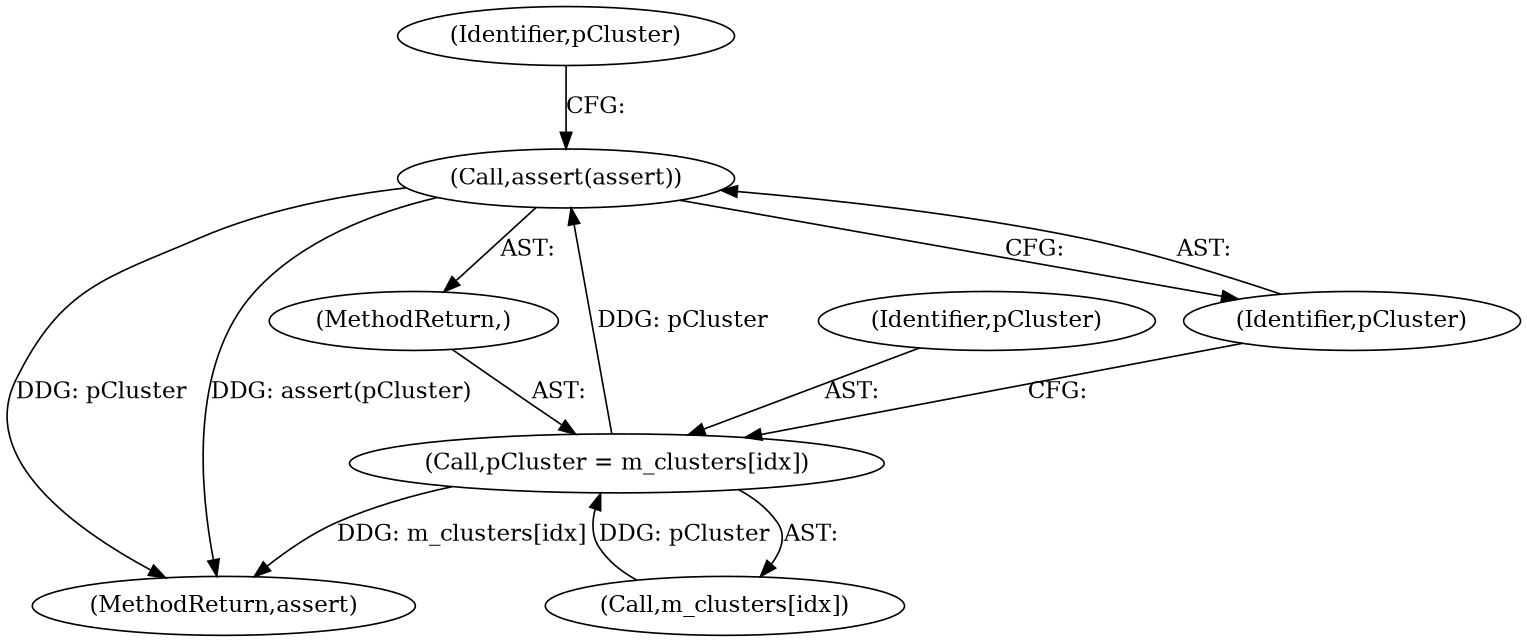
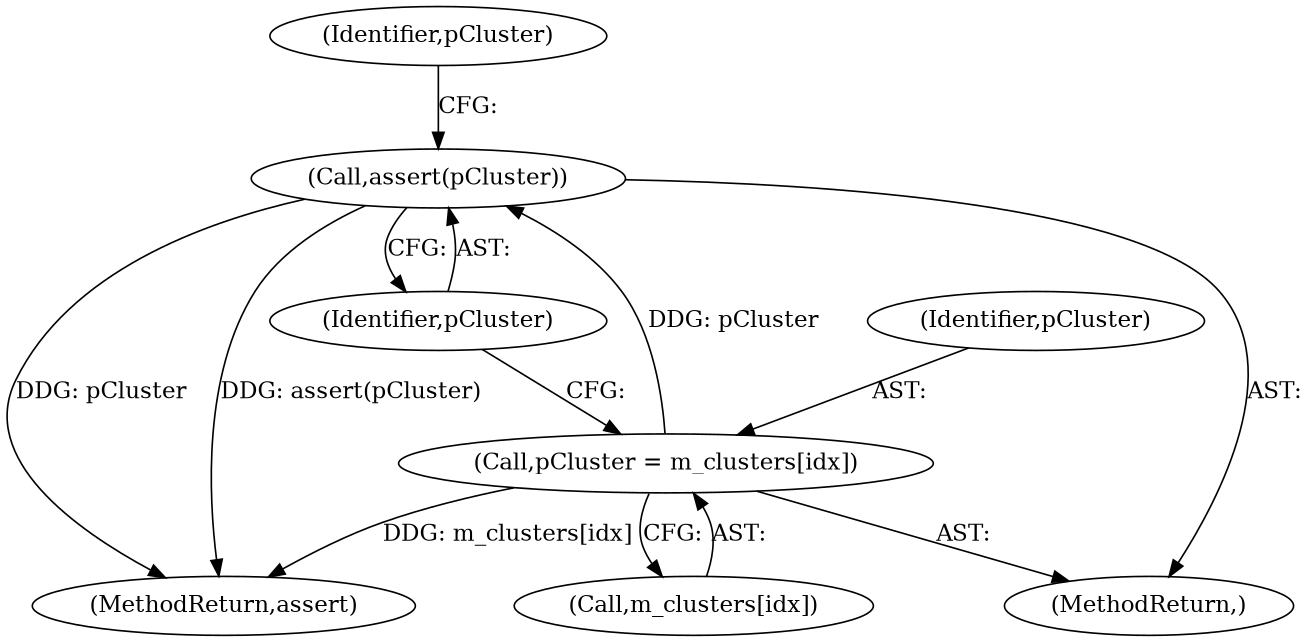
node "(Call,assert(assert))": label "(Call,assert(assert))" -> "(Call,assert(pCluster))"
edge "(MethodReturn,)" -> "(Call,pCluster = m_clusters[idx])": reversed
edge "(Call,m_clusters[idx])" -> "(Call,pCluster = m_clusters[idx])": label "DDG: pCluster" -> "AST: "
edge "(Call,pCluster = m_clusters[idx])" -> "(Call,m_clusters[idx])": label "AST: " -> "CFG: "
